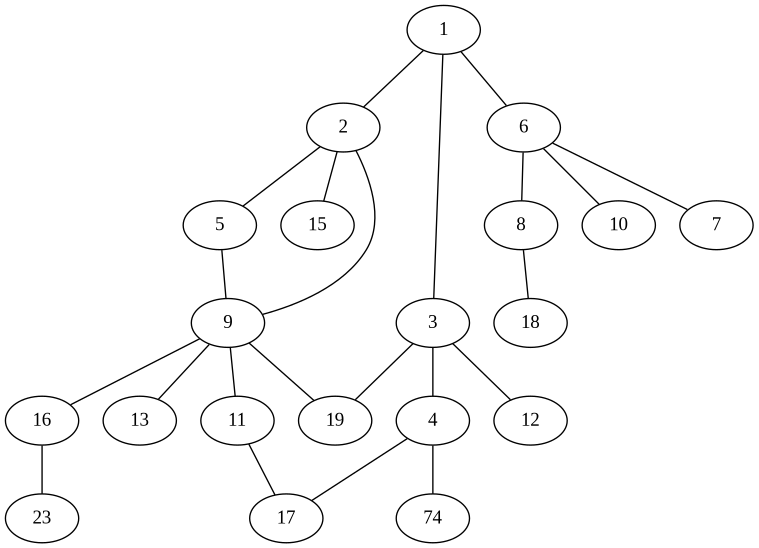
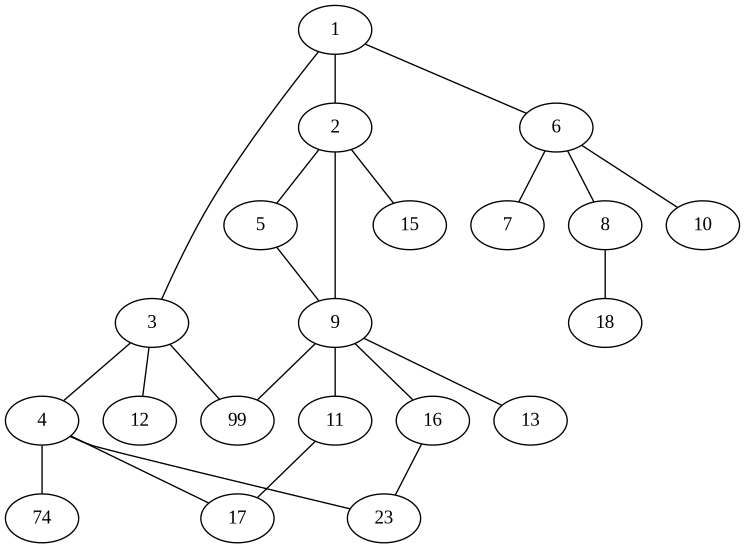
node "19": label "19" -> "99"
edge "4" -- "23": added
